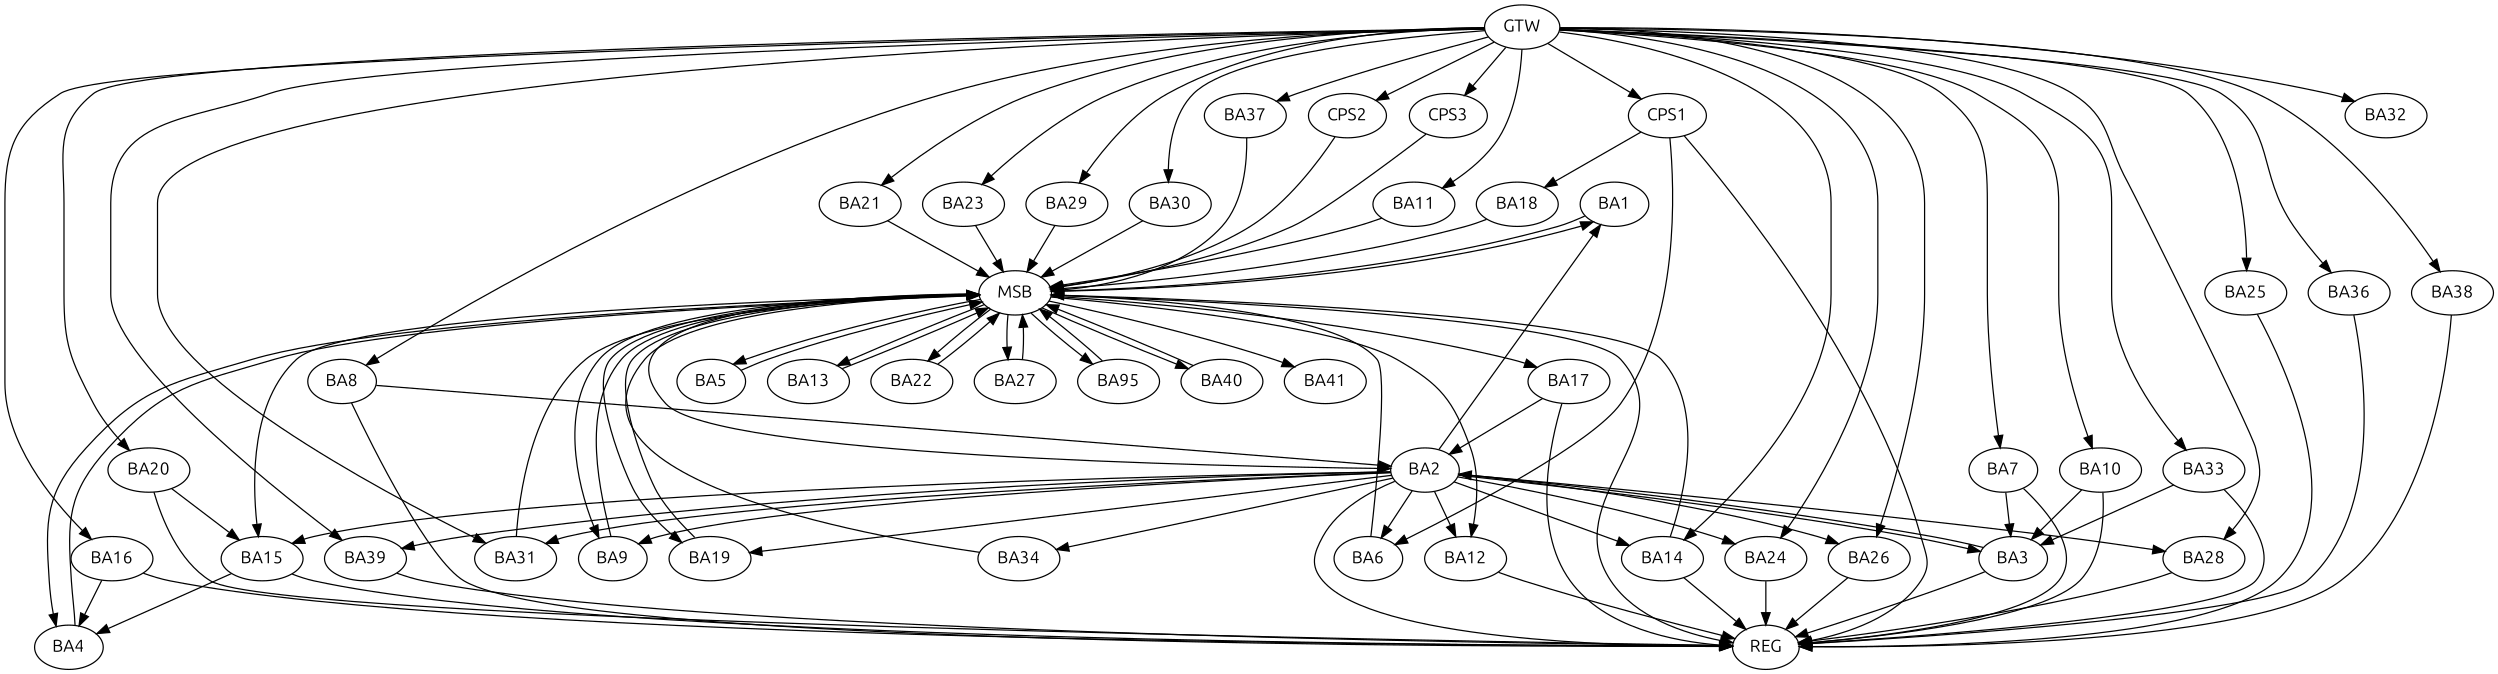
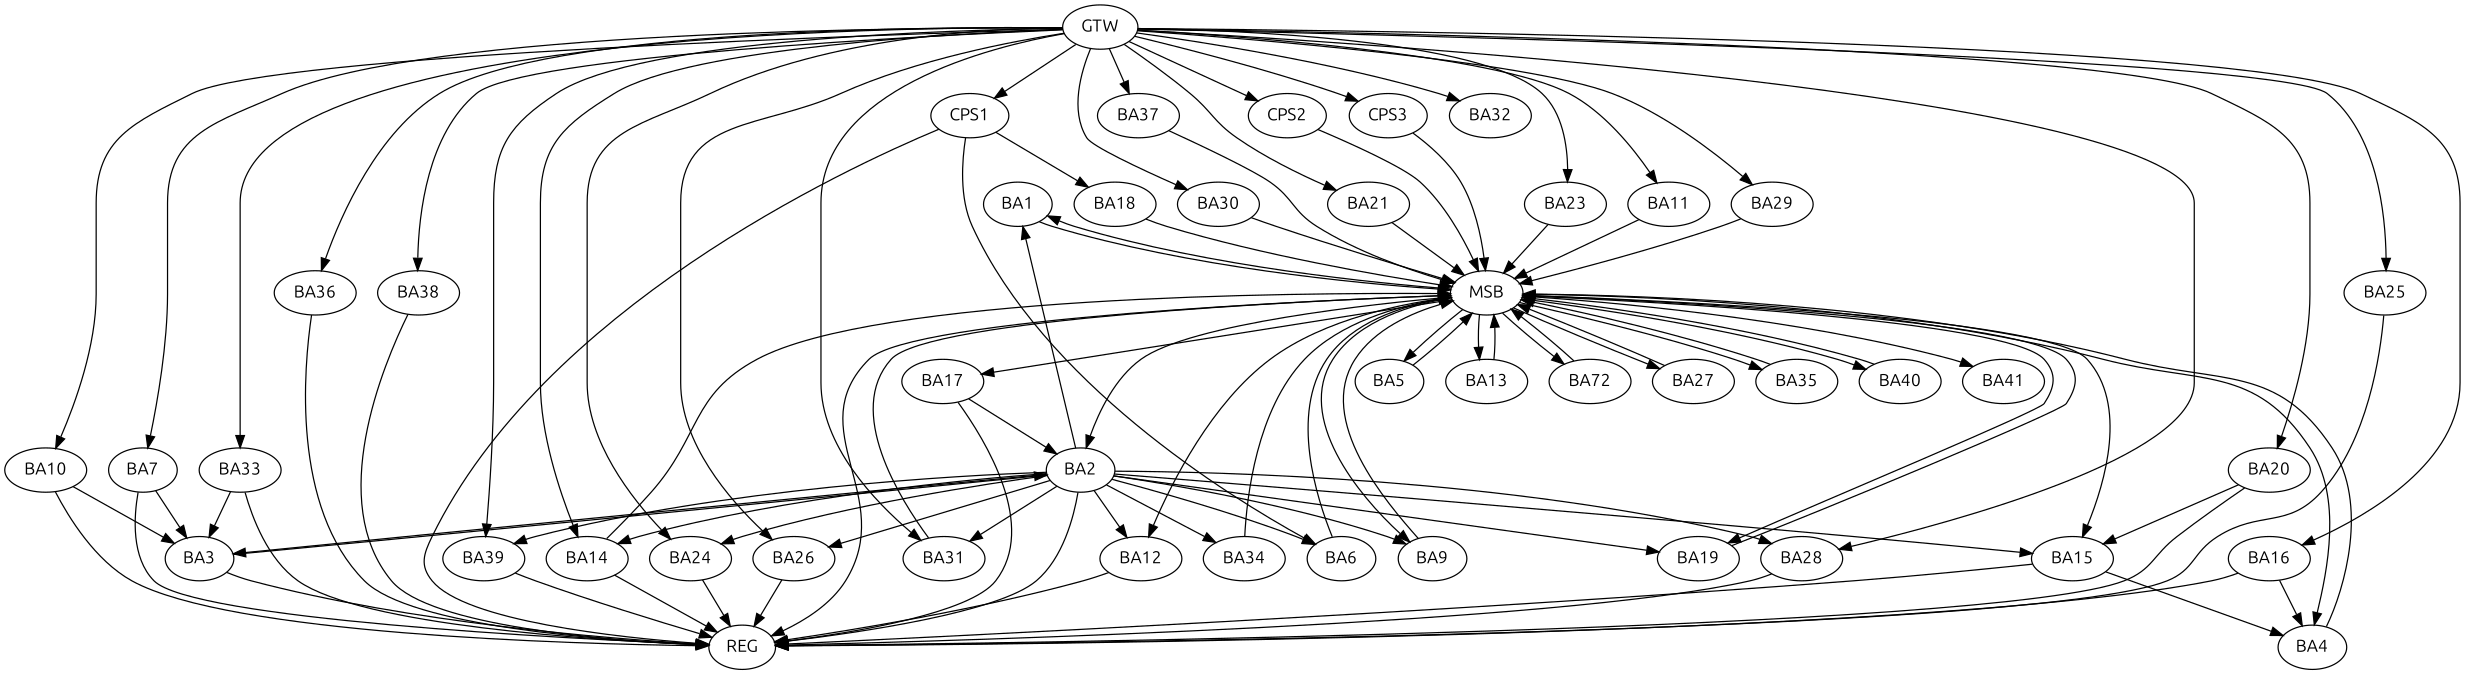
node "BA8": removed
node "BA22": label "BA22" -> "BA72"
node "BA95": label "BA95" -> "BA35"
